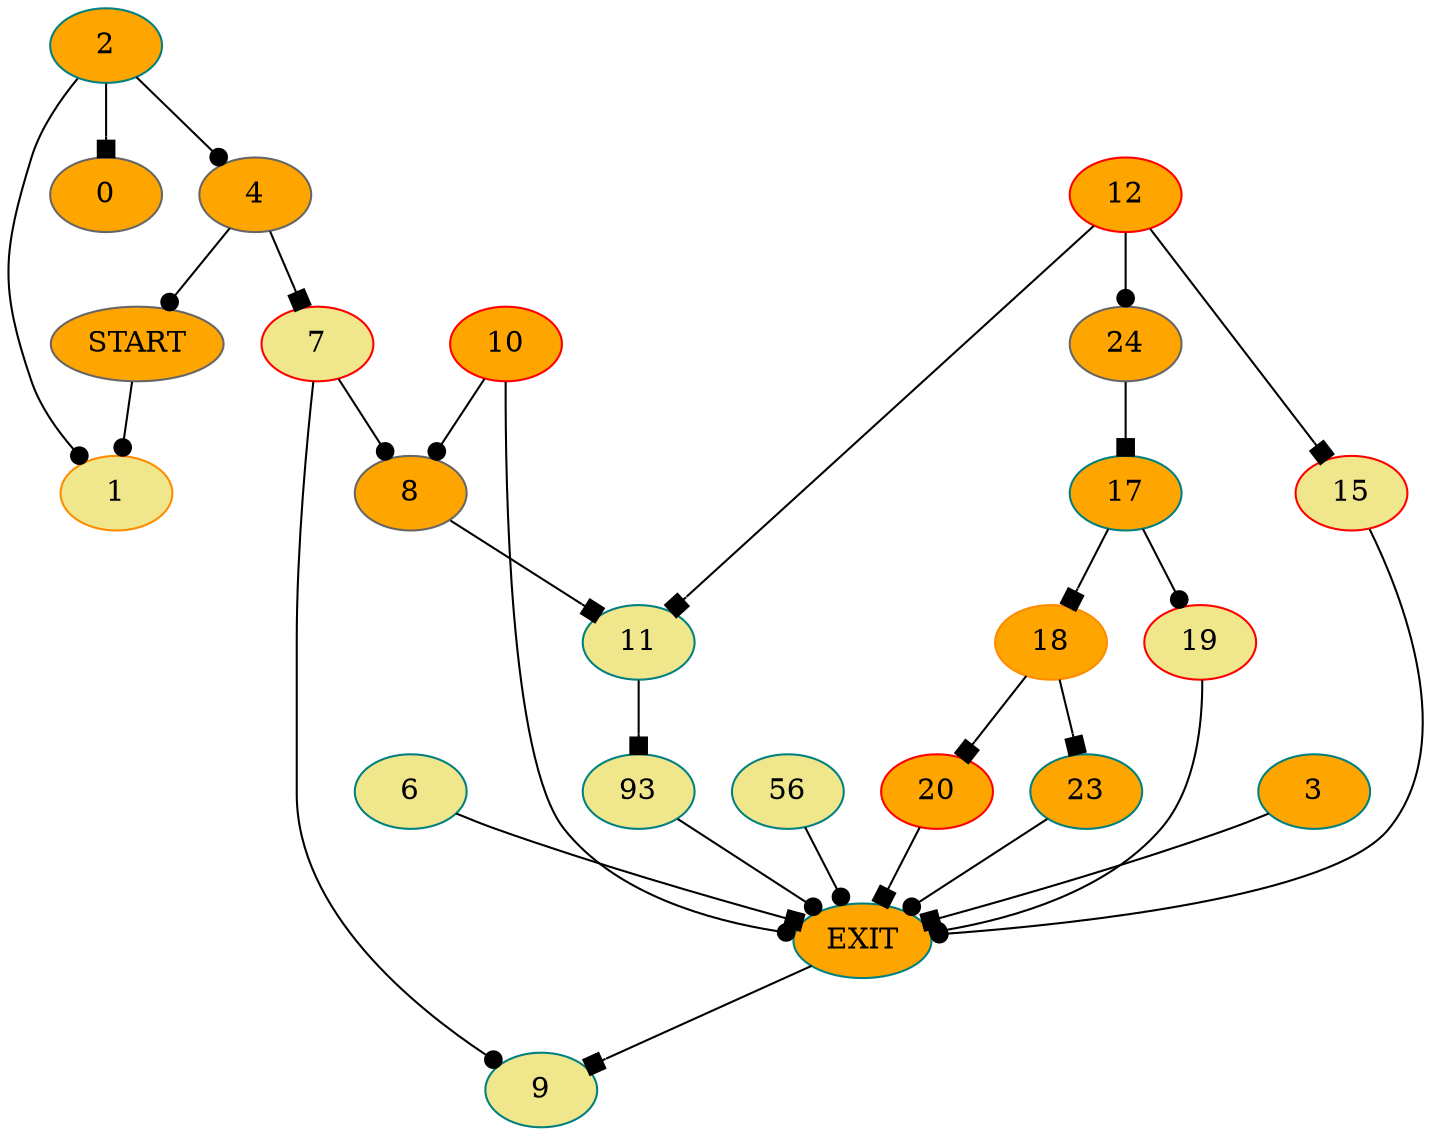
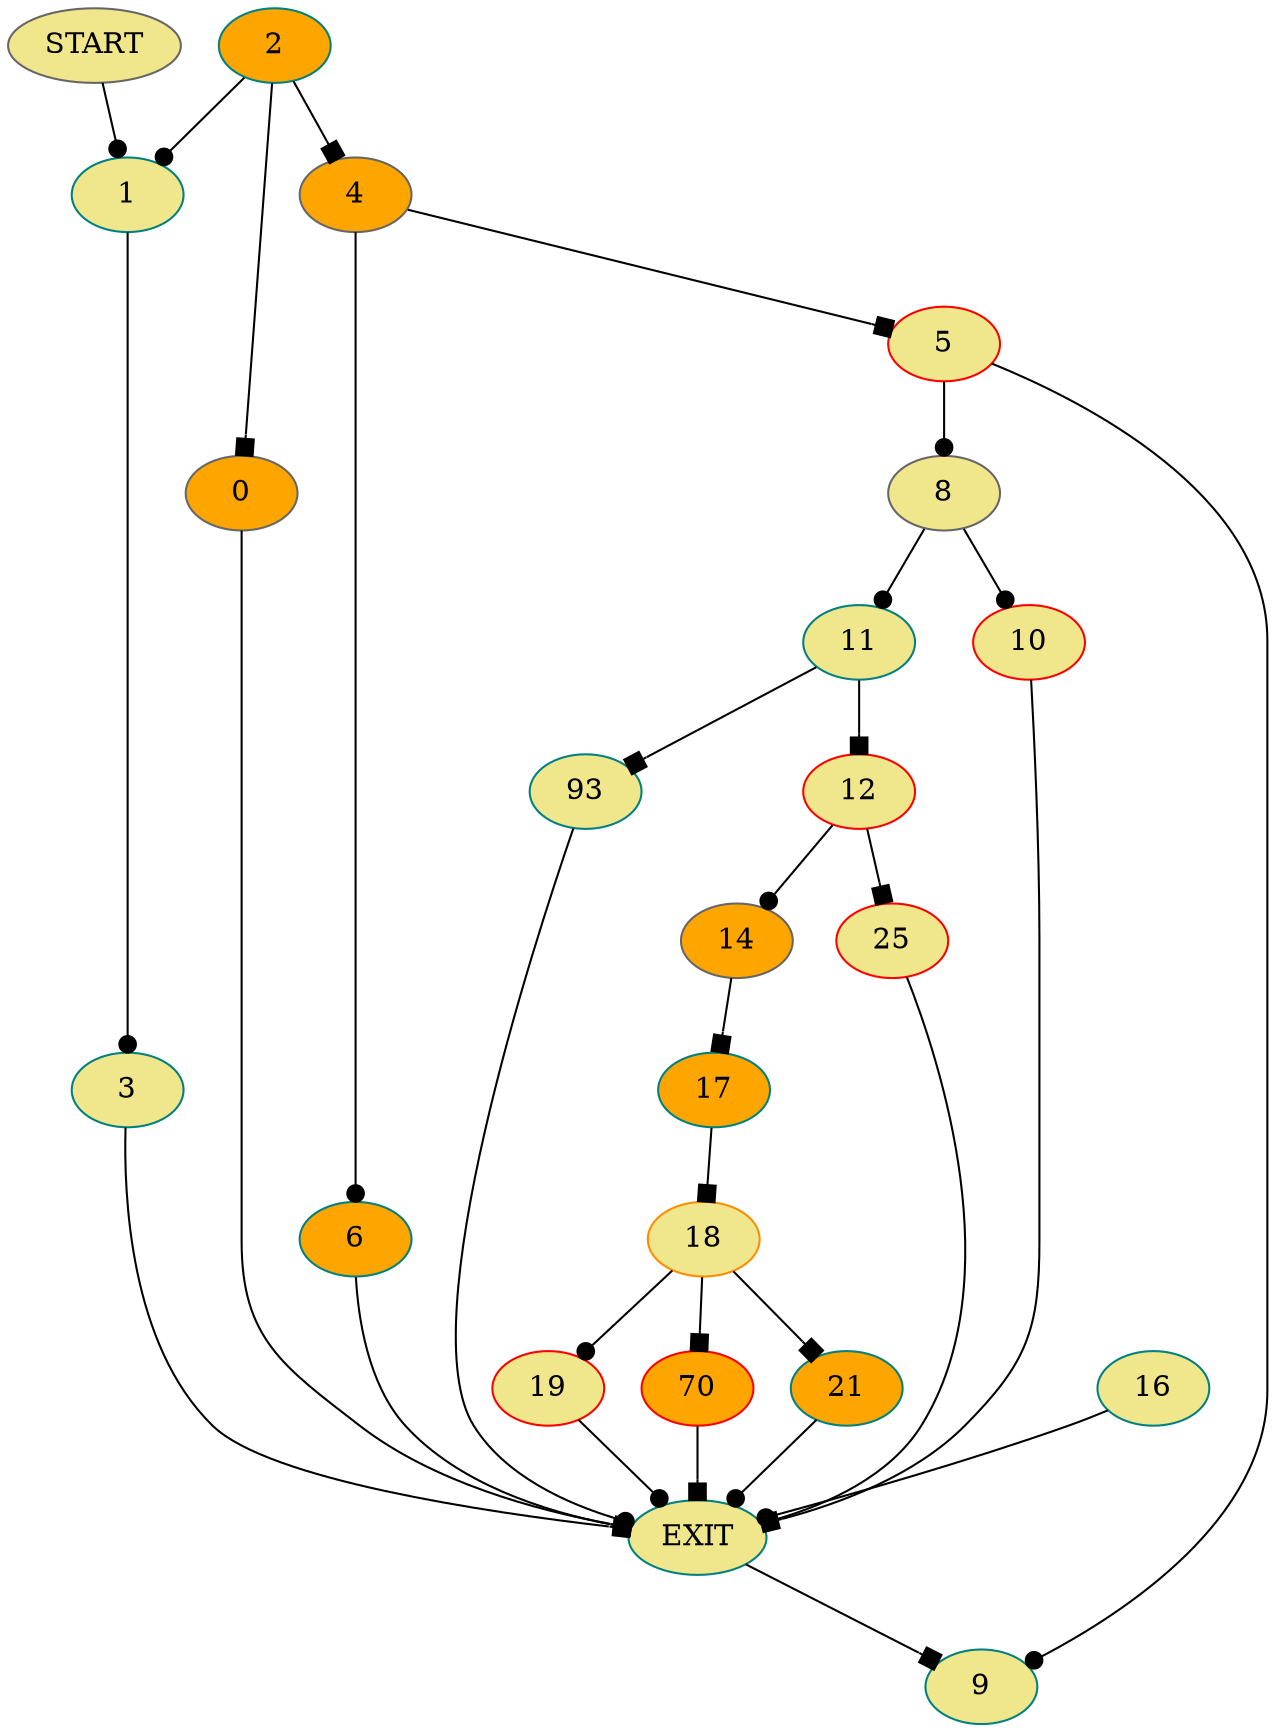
edge "2" -> "4": arrowhead dot -> box
node "12": fillcolor orange -> khaki
edge "4" -> "START": now "4" -> "6"
node "START": fillcolor orange -> khaki
node "7": label "7" -> "5"
node "10": fillcolor orange -> khaki
node "24": label "24" -> "14"
edge "12" -> "11": reversed
edge "10" -> "8": reversed
node "1": color darkorange -> teal
node "8": fillcolor orange -> khaki
node "15": label "15" -> "25"
edge "17" -> "19": now "18" -> "19"
edge "8" -> "11": arrowhead box -> dot
edge "1" -> "3": added
node "18": fillcolor orange -> khaki
edge "10" -> "EXIT": arrowhead dot -> box
node "6": fillcolor khaki -> orange
node "56": label "56" -> "16"
node "20": label "20" -> "70"
node "23": label "23" -> "21"
node "3": fillcolor orange -> khaki
node "EXIT": fillcolor orange -> khaki
edge "0" -> "EXIT": added
